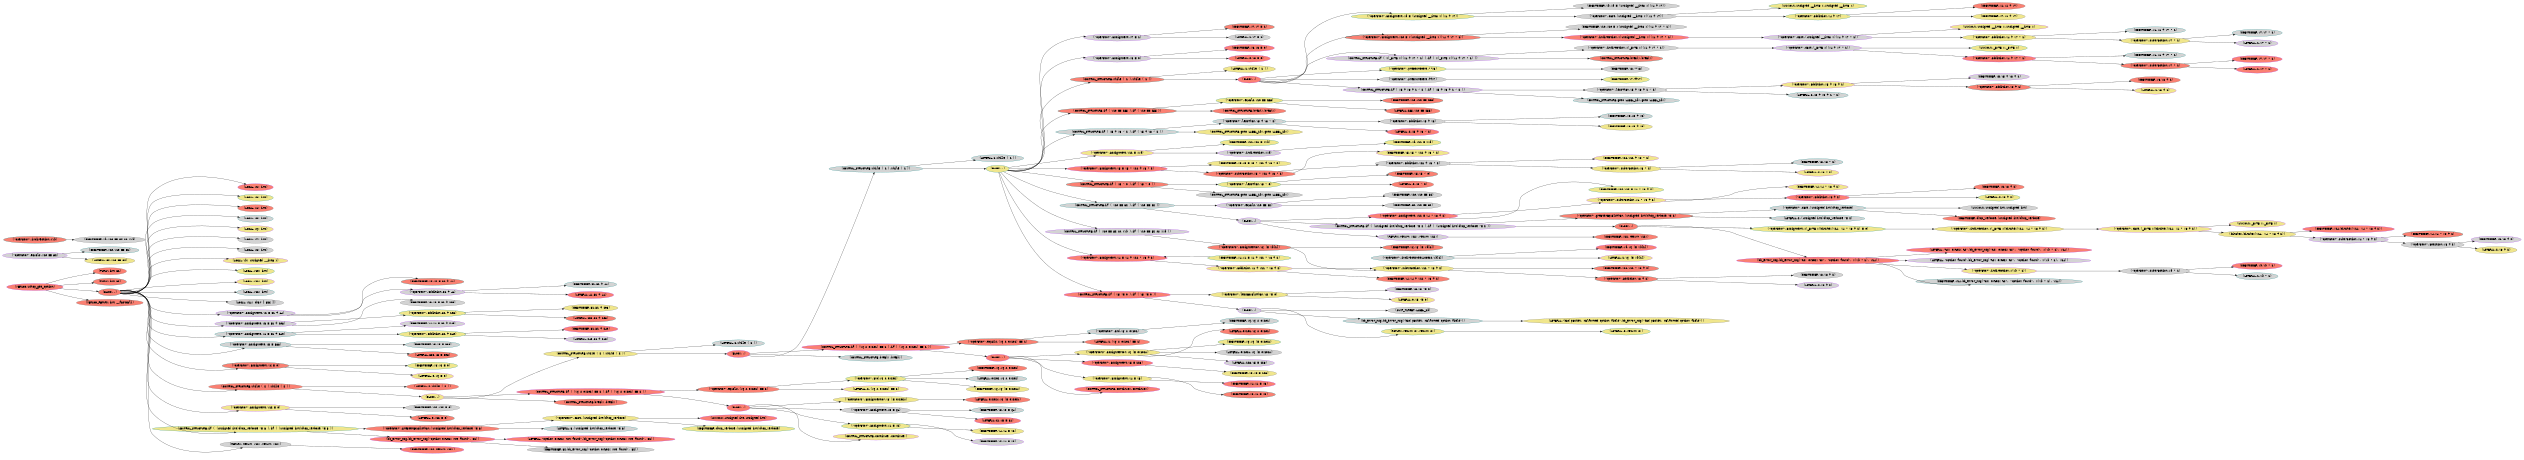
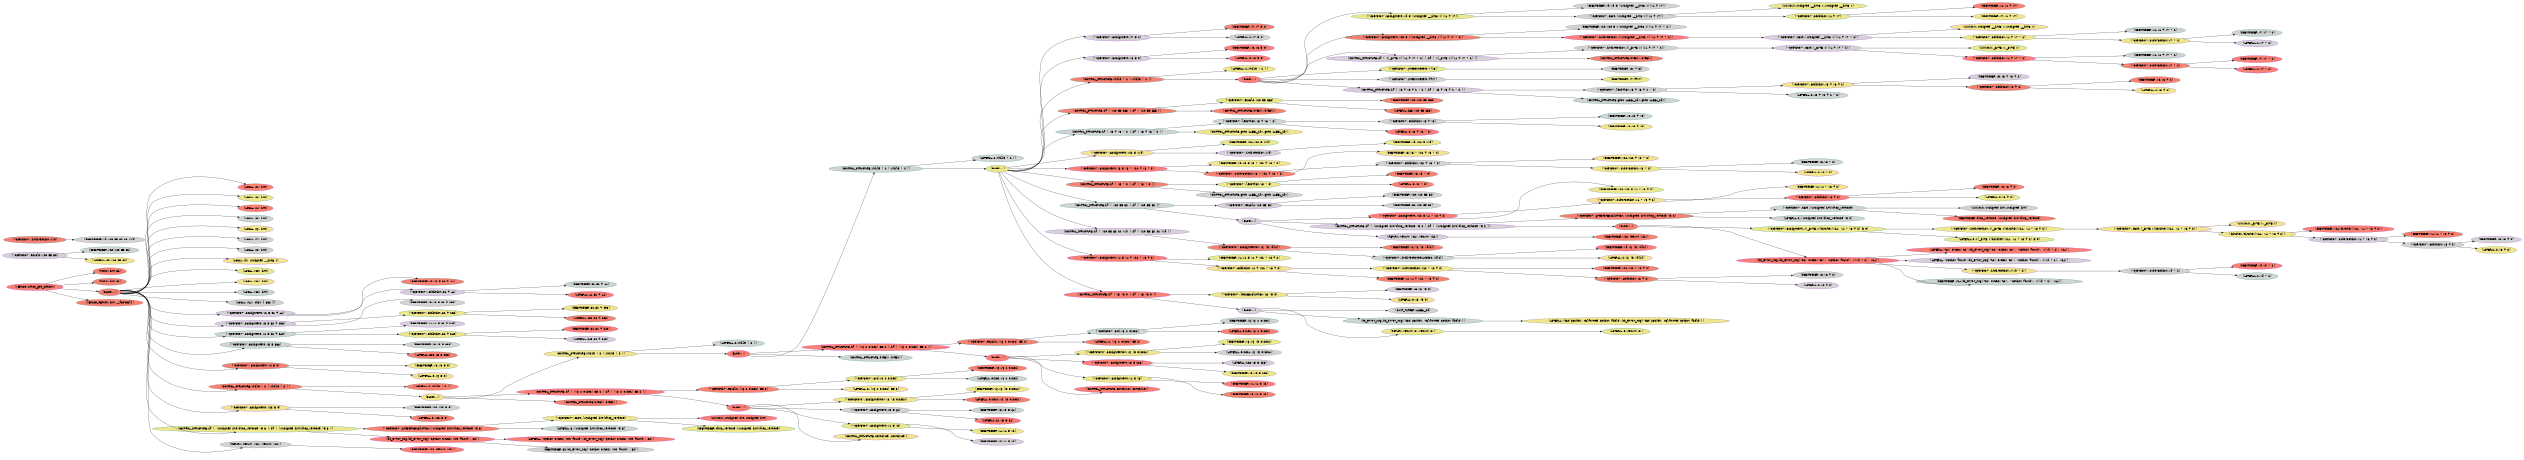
node "(LITERAL,0,*(_BYTE *)bin2hex(v14, v4 - v8 + 2) = 0)": added
edge "(IDENTIFIER,v4,v4 = v4 + v11 - v8 + 2)" -> "(<operator>.assignment,v4 = v4 + v11 - v8 + 2)": reversed
edge "(<operators>.assignmentOr,v6 |= v9[1])" -> "(<operator>.subtraction,v11 - v8 + 2)": now "(<operators>.assignmentOr,v6 |= v9[1])" -> "(<operator>.indirectIndexAccess,v9[1])"
edge "(<operators>.assignmentOr,v6 |= 0x101u)" -> "(LITERAL,0x101,v6 & 0x101)": now "(<operator>.and,v6 & 0x101)" -> "(LITERAL,0x101,v6 & 0x101)"
edge "(<operators>.assignmentOr,v6 |= 0x101u)" -> "(LITERAL,128,v5 = 128)": now "(<operator>.assignment,v5 = 128)" -> "(LITERAL,128,v5 = 128)"
edge "(<operator>.and,v6 & 0x202)" -> "(IDENTIFIER,v6,v6 |= 0x202u)": now "(<operators>.assignmentOr,v6 |= 0x202u)" -> "(IDENTIFIER,v6,v6 |= 0x202u)"
